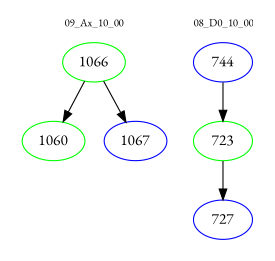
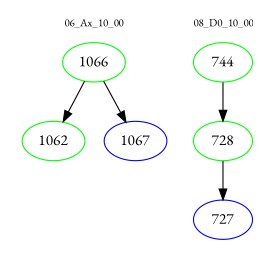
cluster "09_Ax_10_00": label "09_Ax_10_00" -> "06_Ax_10_00"
node "744": color blue -> green
node "1060": label "1060" -> "1062"
node "723": label "723" -> "728"
